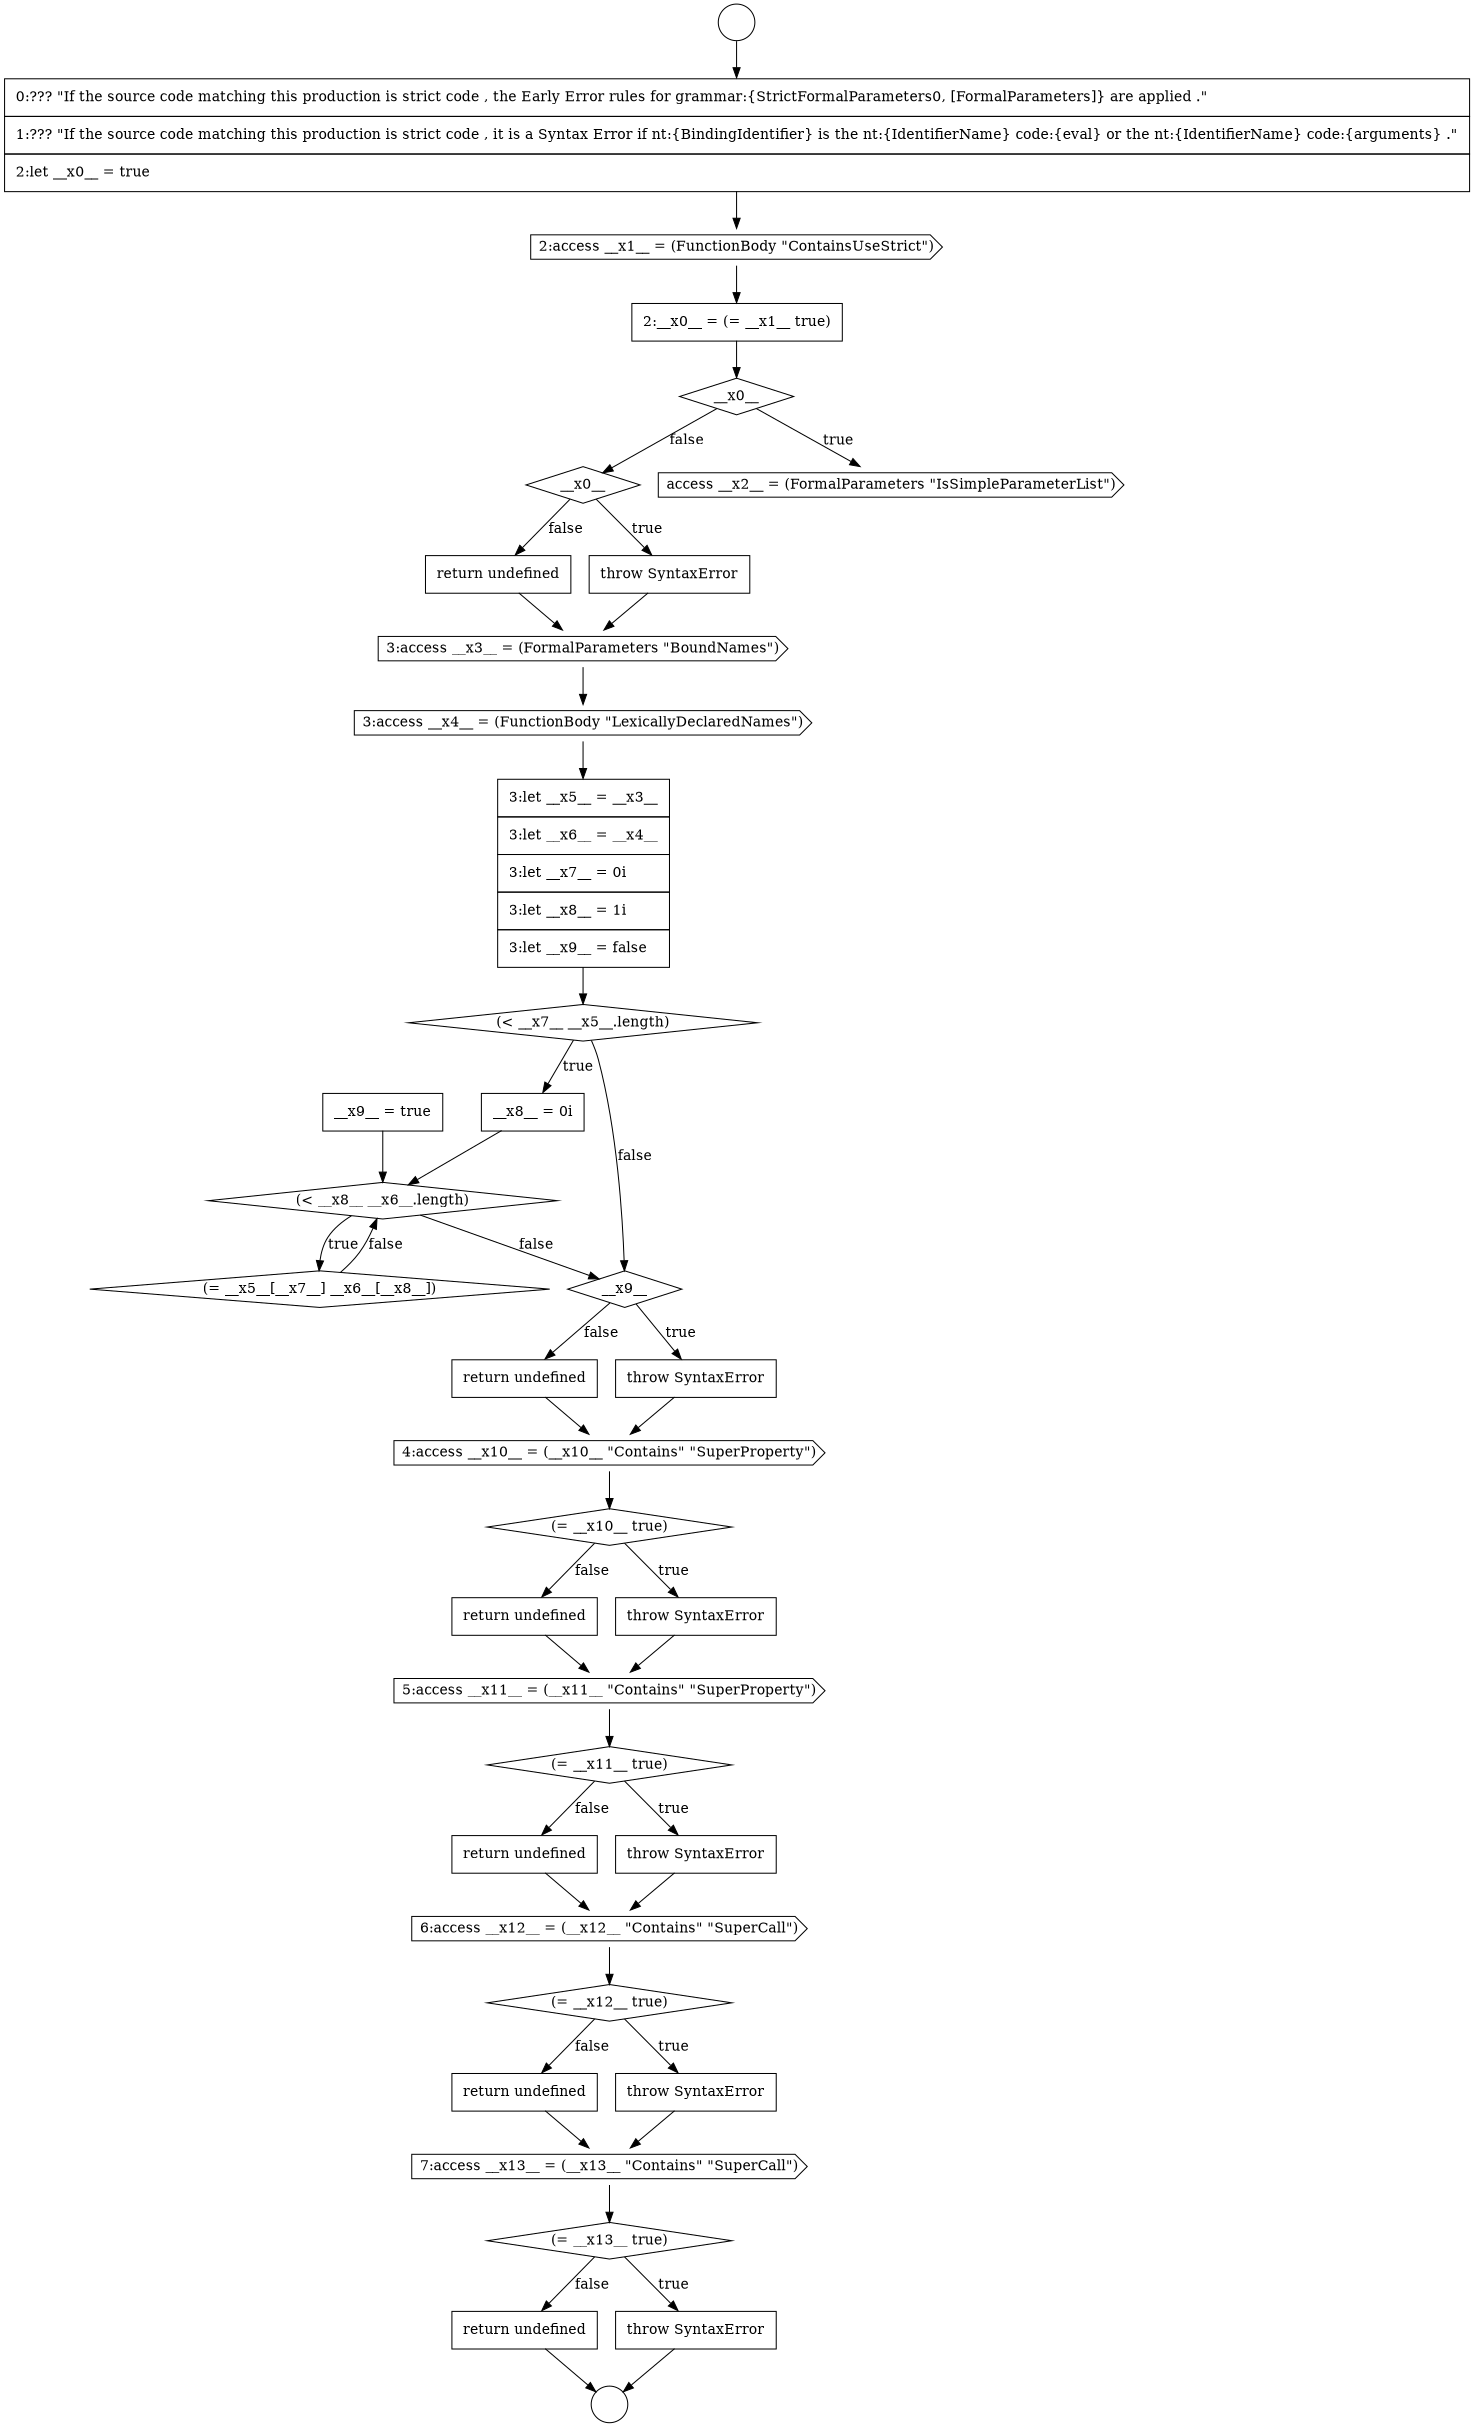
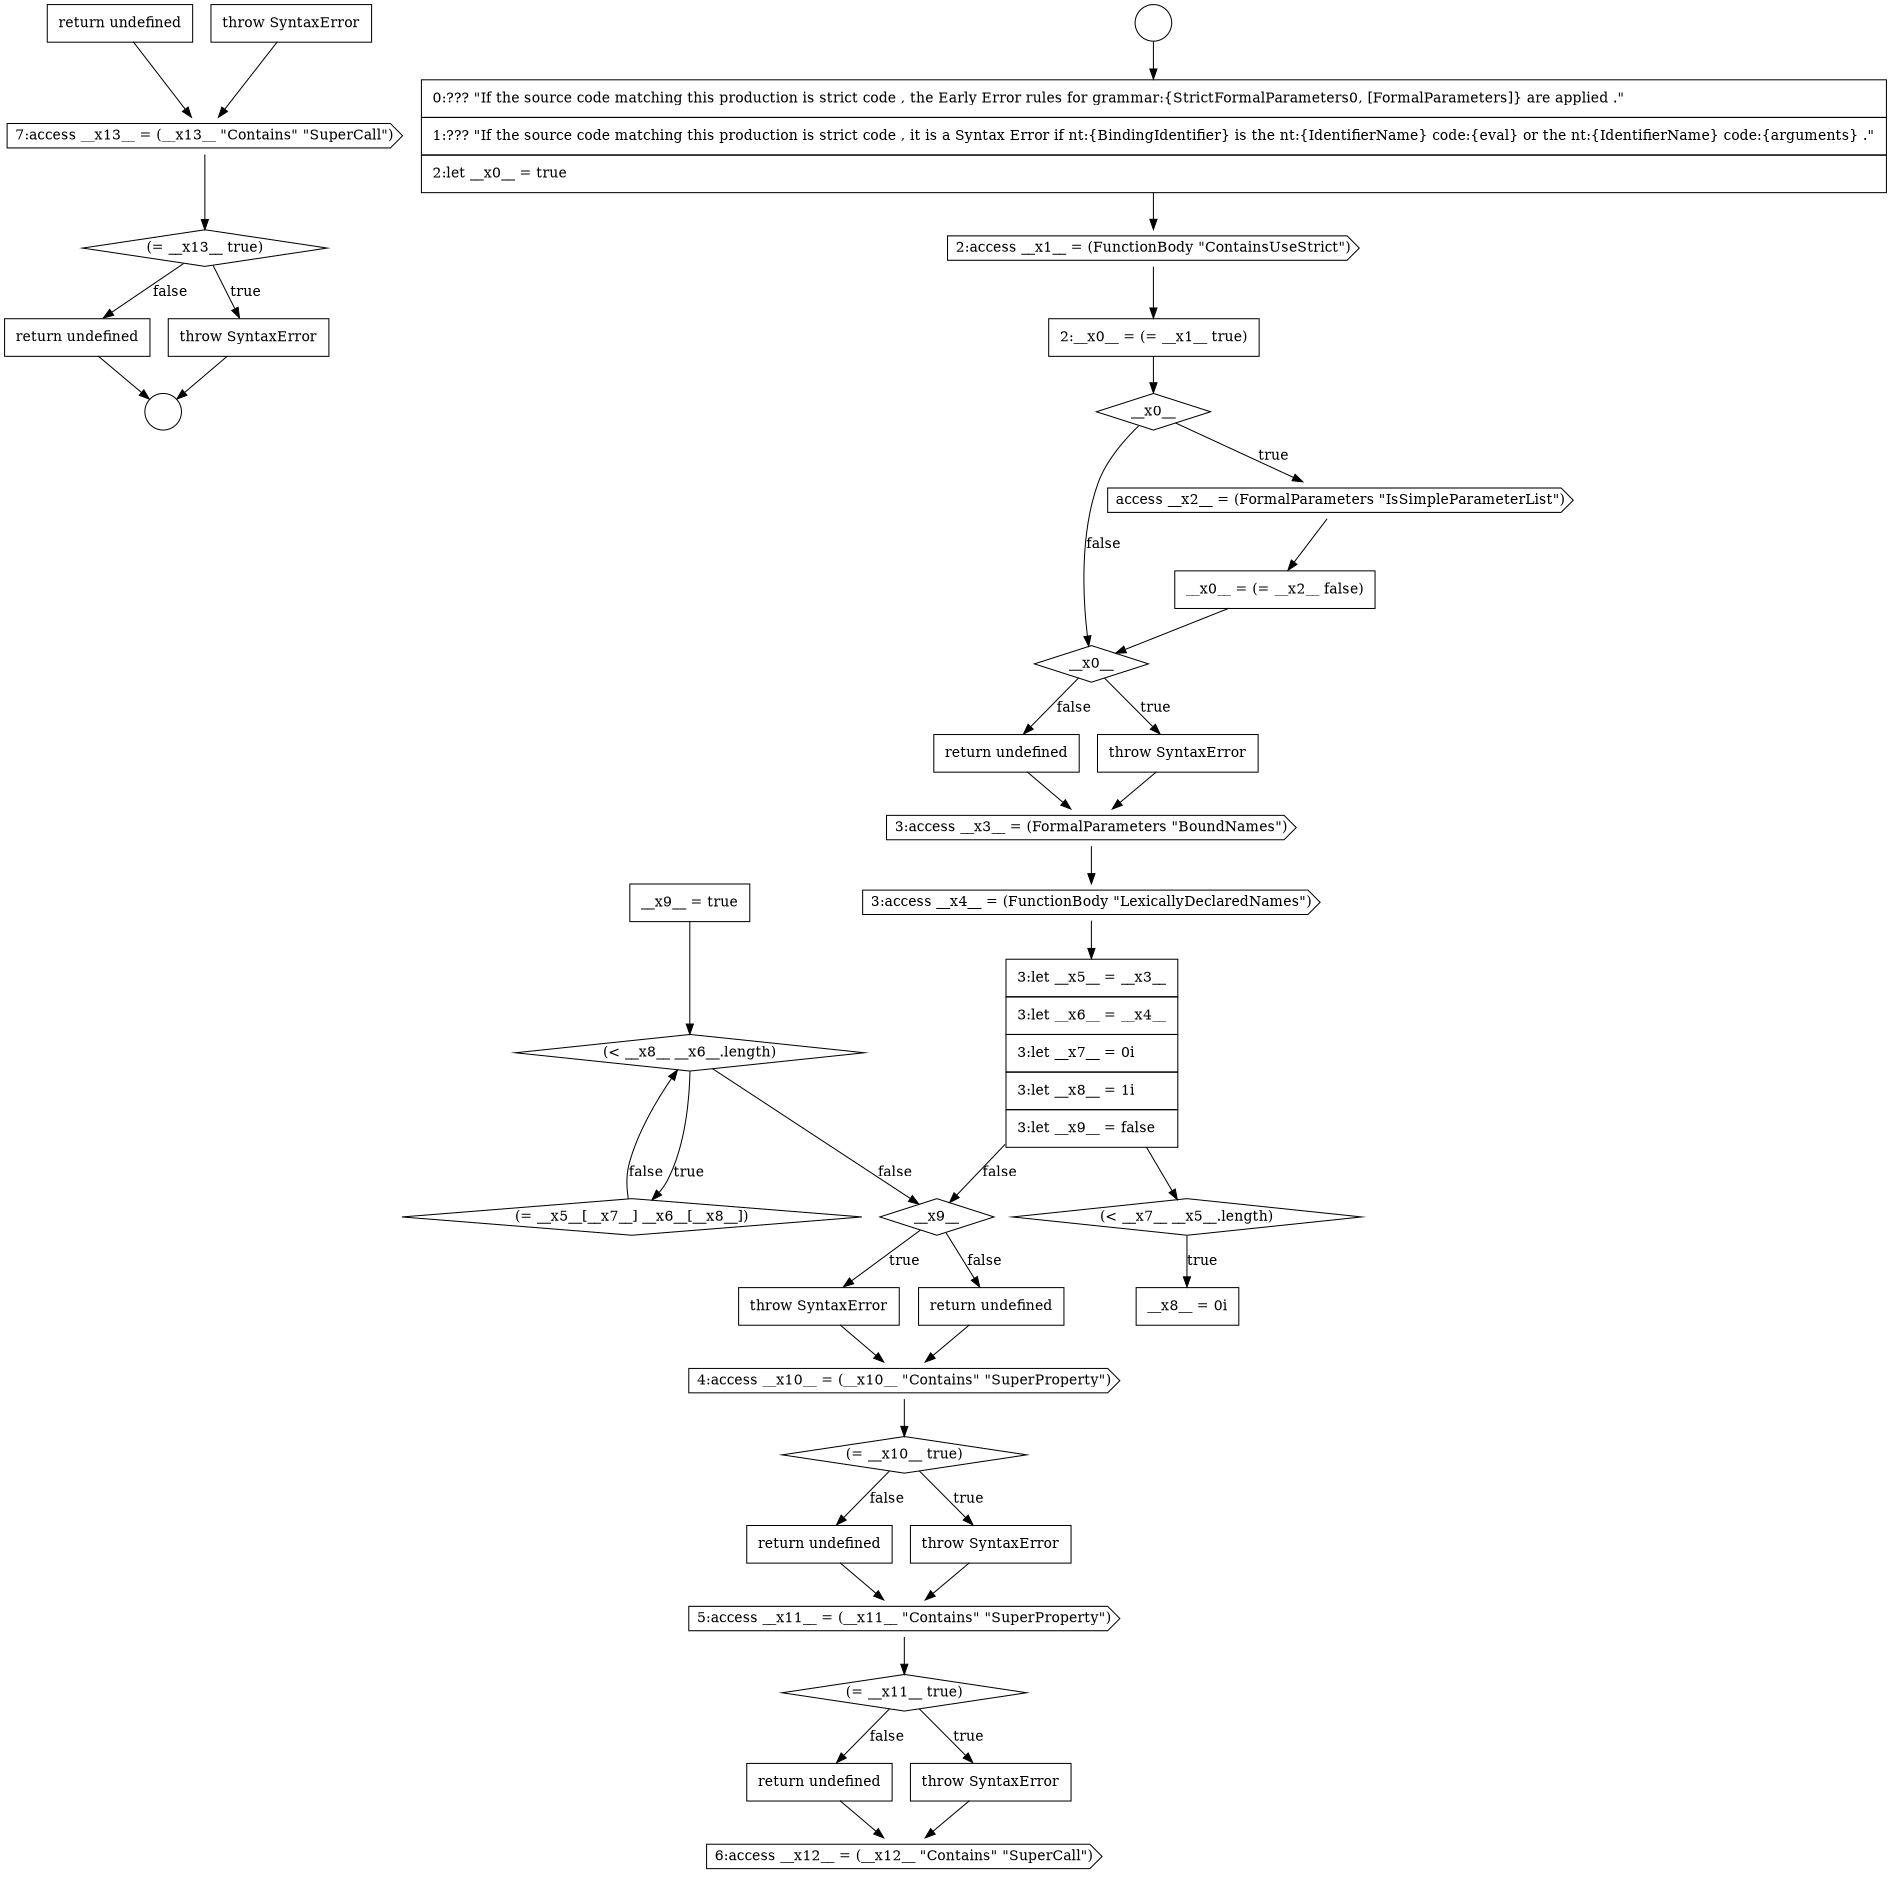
node "__x0__ = (= __x2__ false)": added
edge "(< __x7__ __x5__.length)" -> "__x9__": now "3:let __x5__ = __x3__" -> "__x9__"
edge "__x8__ = 0i" -> "(< __x8__ __x6__.length)": removed
node "(= __x12__ true)": removed
